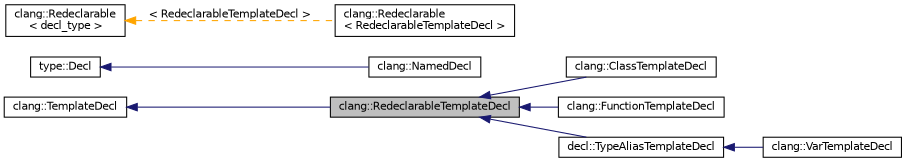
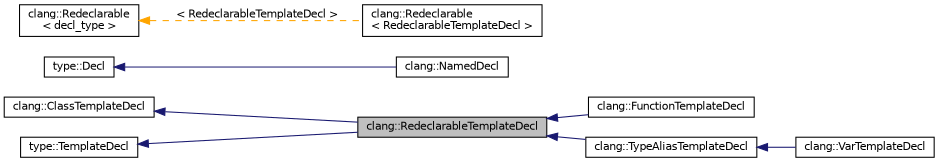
edge "clang::ClassTemplateDecl" -> "clang::RedeclarableTemplateDecl": reversed
node "clang::TemplateDecl": label "clang::TemplateDecl" -> "type::TemplateDecl"
node "decl::TypeAliasTemplateDecl": label "decl::TypeAliasTemplateDecl" -> "clang::TypeAliasTemplateDecl"
